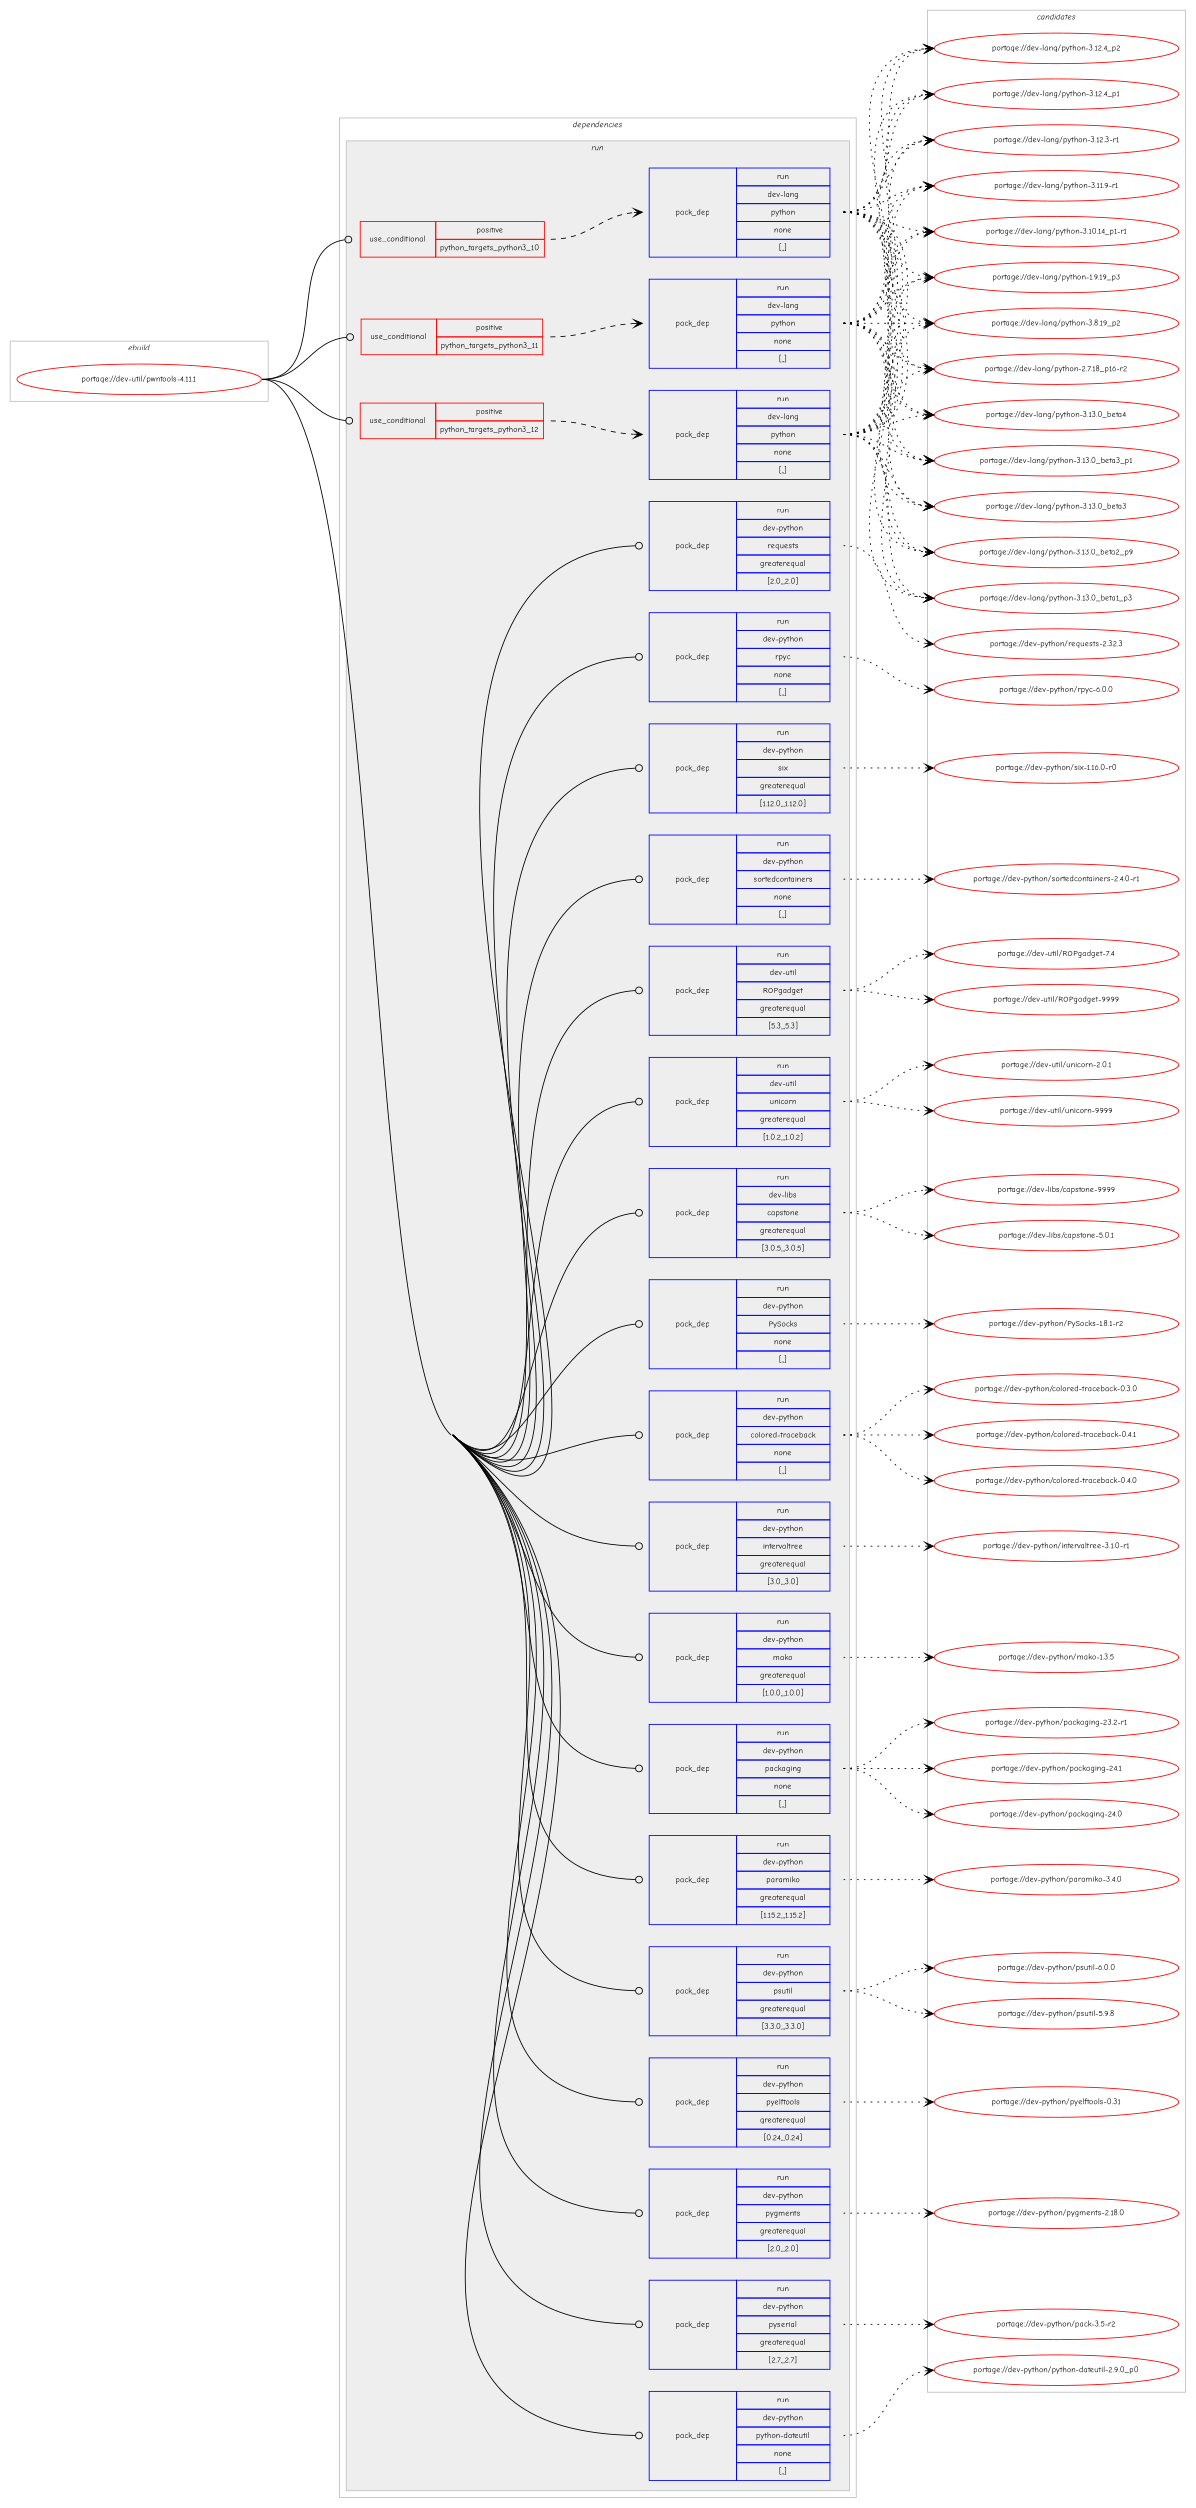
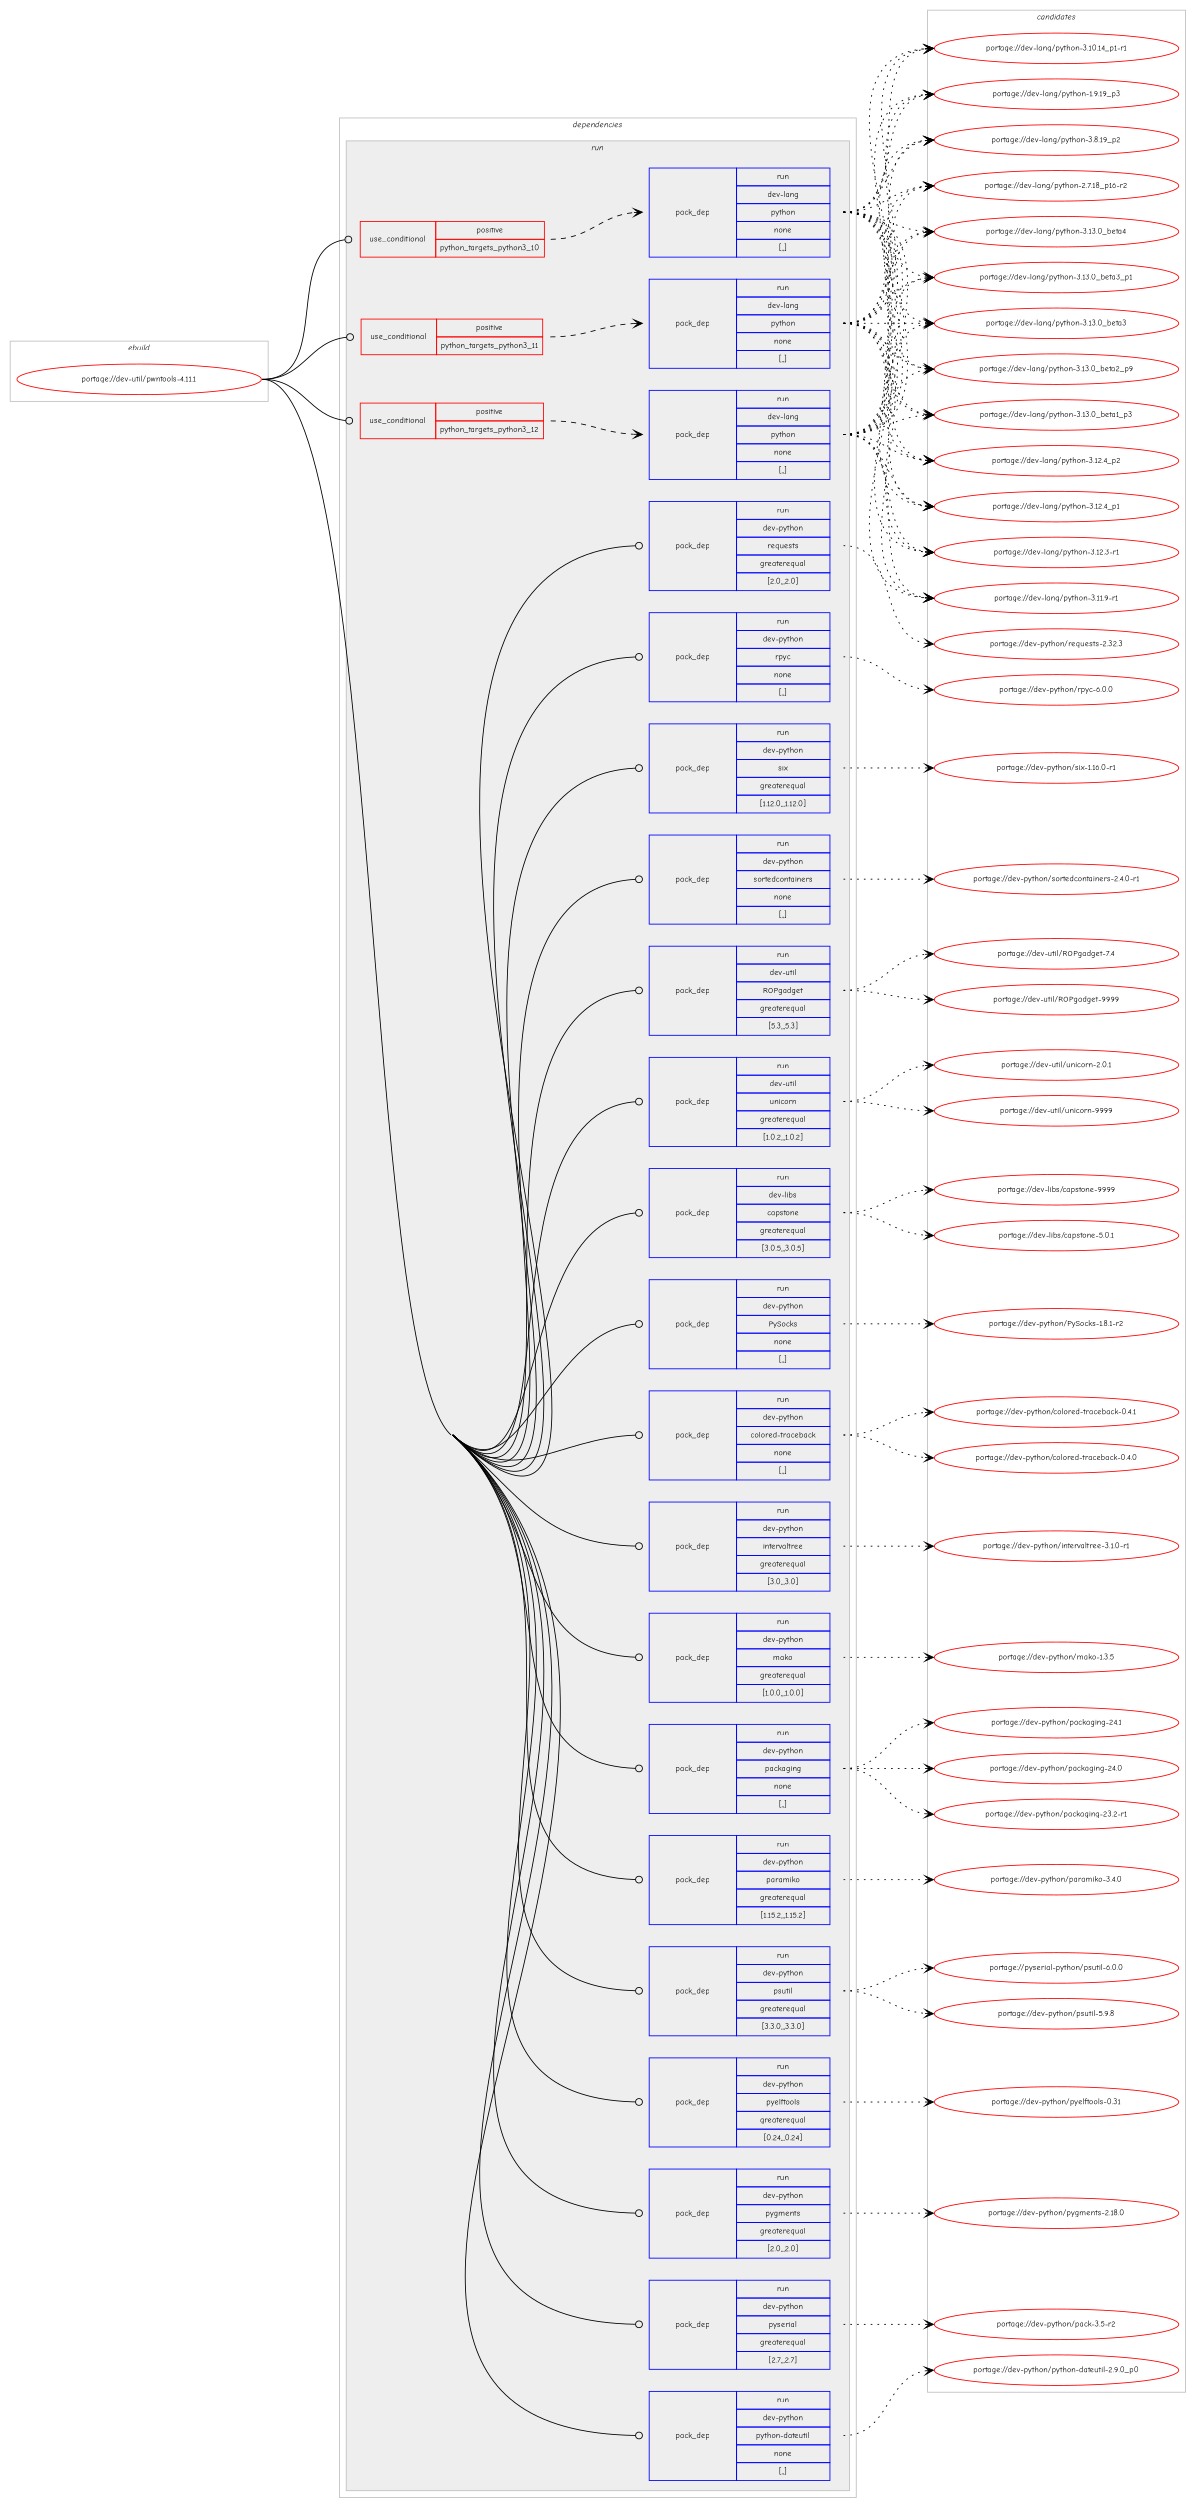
node "portage://dev-python/six-1.16.0-r0": label "portage://dev-python/six-1.16.0-r0" -> "portage://dev-python/six-1.16.0-r1"
node "portage://dev-python/colored-traceback-0.3.0": removed
node "portage://dev-python/psutil-6.0.0": label "portage://dev-python/psutil-6.0.0" -> "portage://pyserial-python/psutil-6.0.0"
